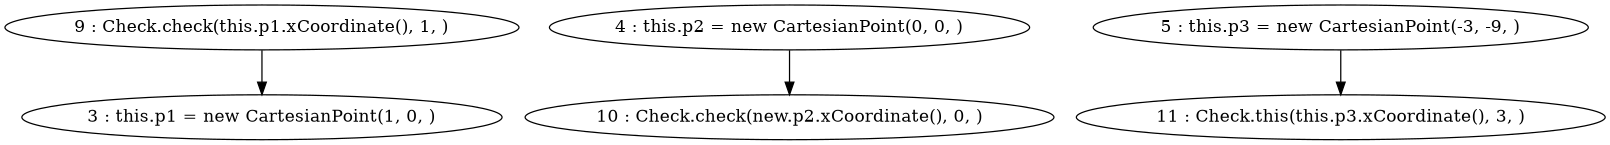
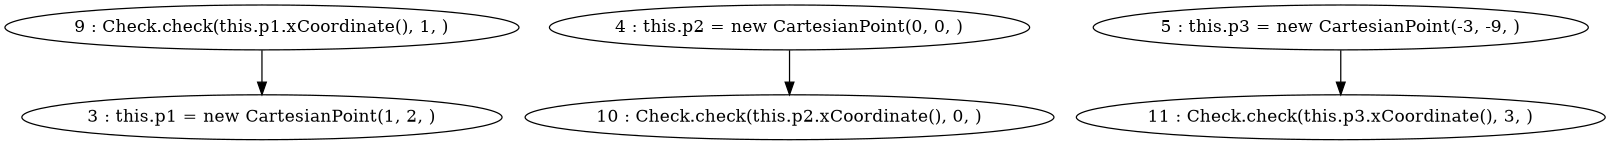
node "3 : this.p1 = new CartesianPoint(1, 0, )": label "3 : this.p1 = new CartesianPoint(1, 0, )" -> "3 : this.p1 = new CartesianPoint(1, 2, )"
node "10 : Check.check(new.p2.xCoordinate(), 0, )": label "10 : Check.check(new.p2.xCoordinate(), 0, )" -> "10 : Check.check(this.p2.xCoordinate(), 0, )"
node "11 : Check.this(this.p3.xCoordinate(), 3, )": label "11 : Check.this(this.p3.xCoordinate(), 3, )" -> "11 : Check.check(this.p3.xCoordinate(), 3, )"
